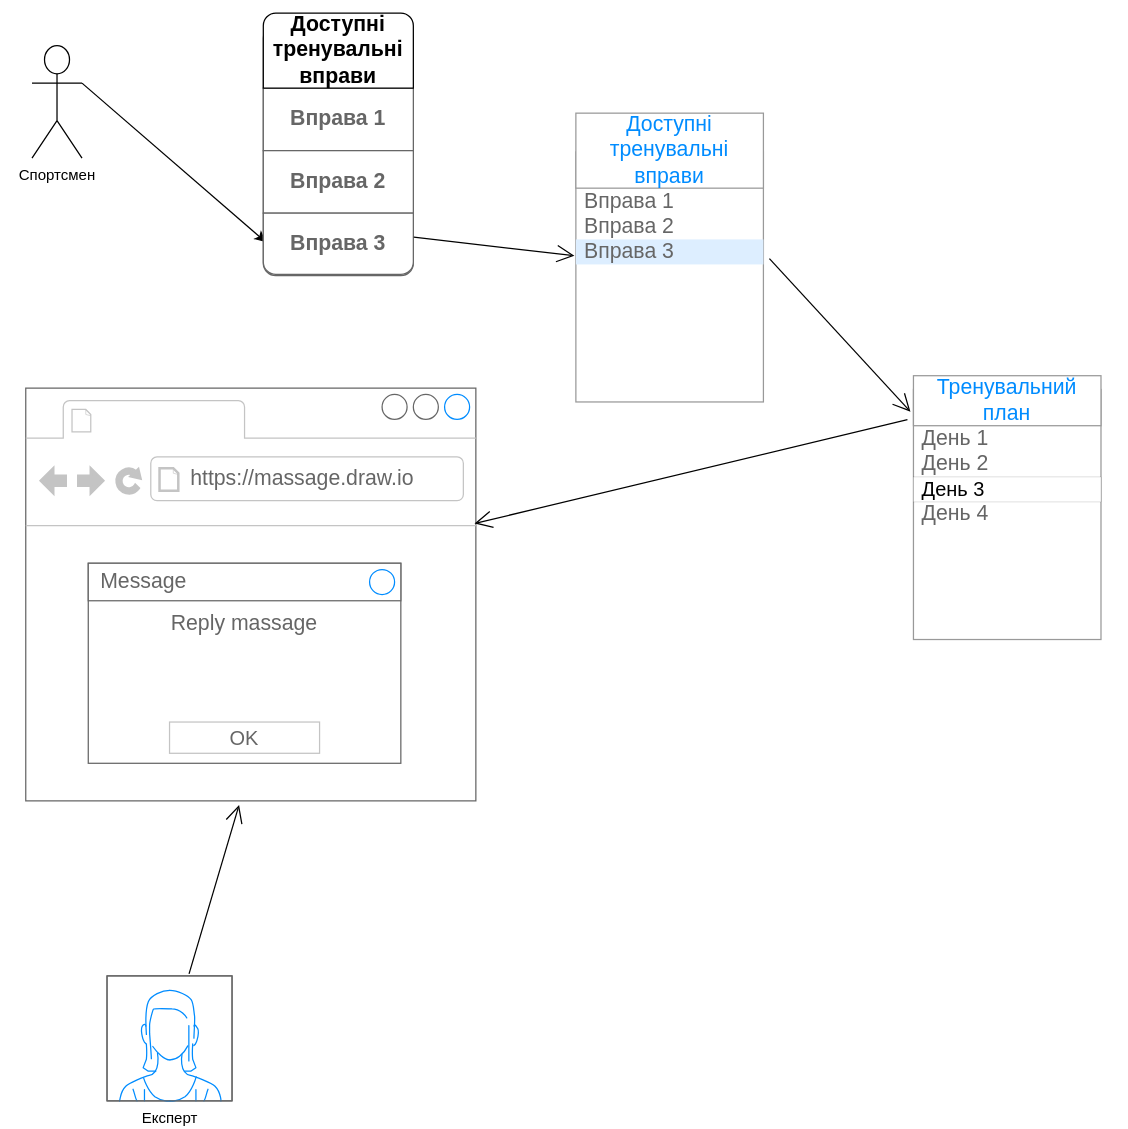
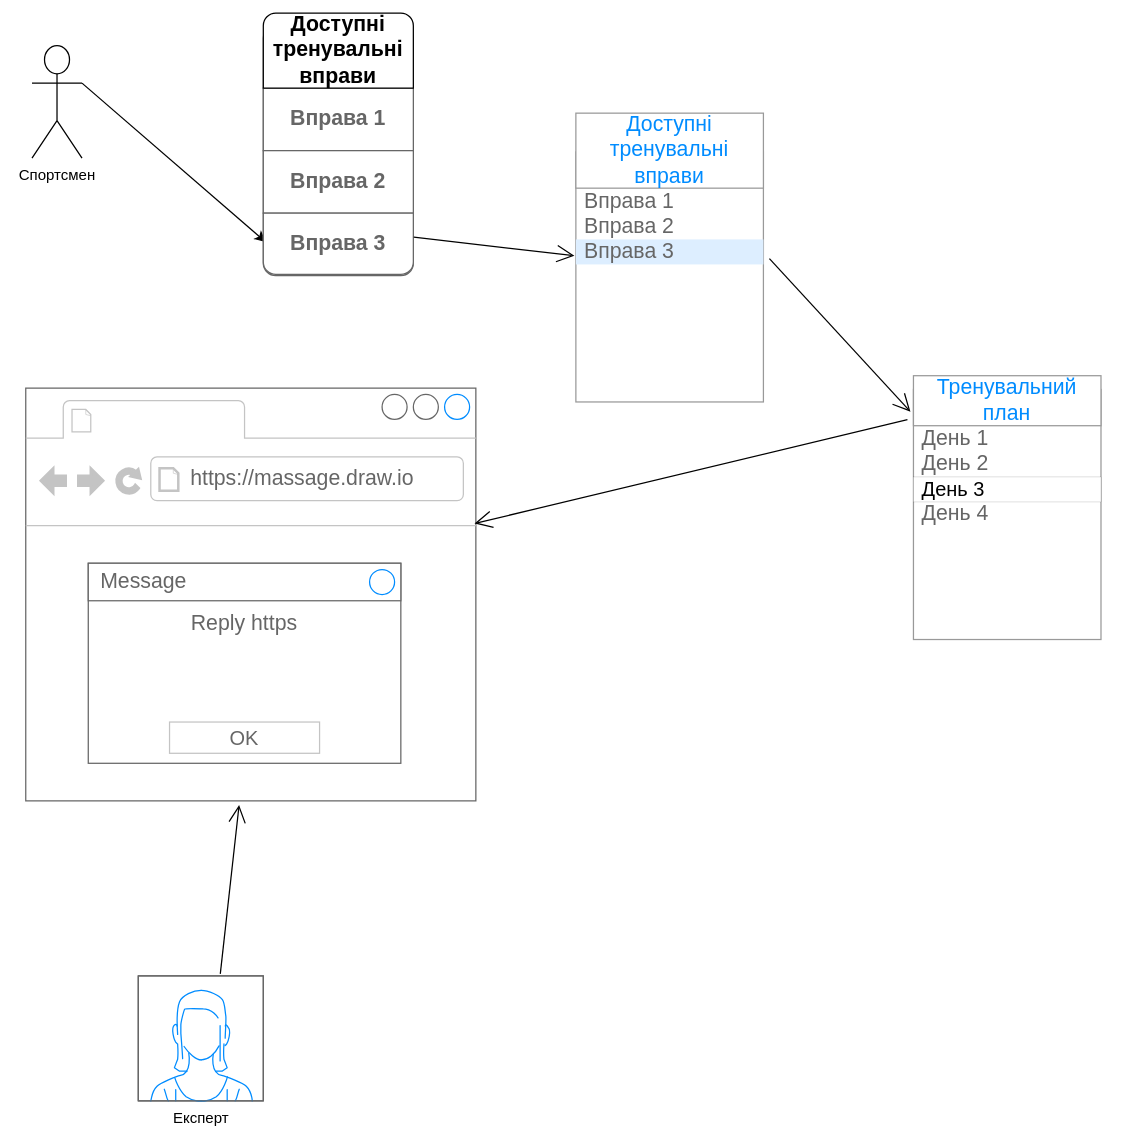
node "Reply massage": label "Reply massage" -> "Reply https"
node "Експерт": moved (169, 1038) -> (201, 1038)
